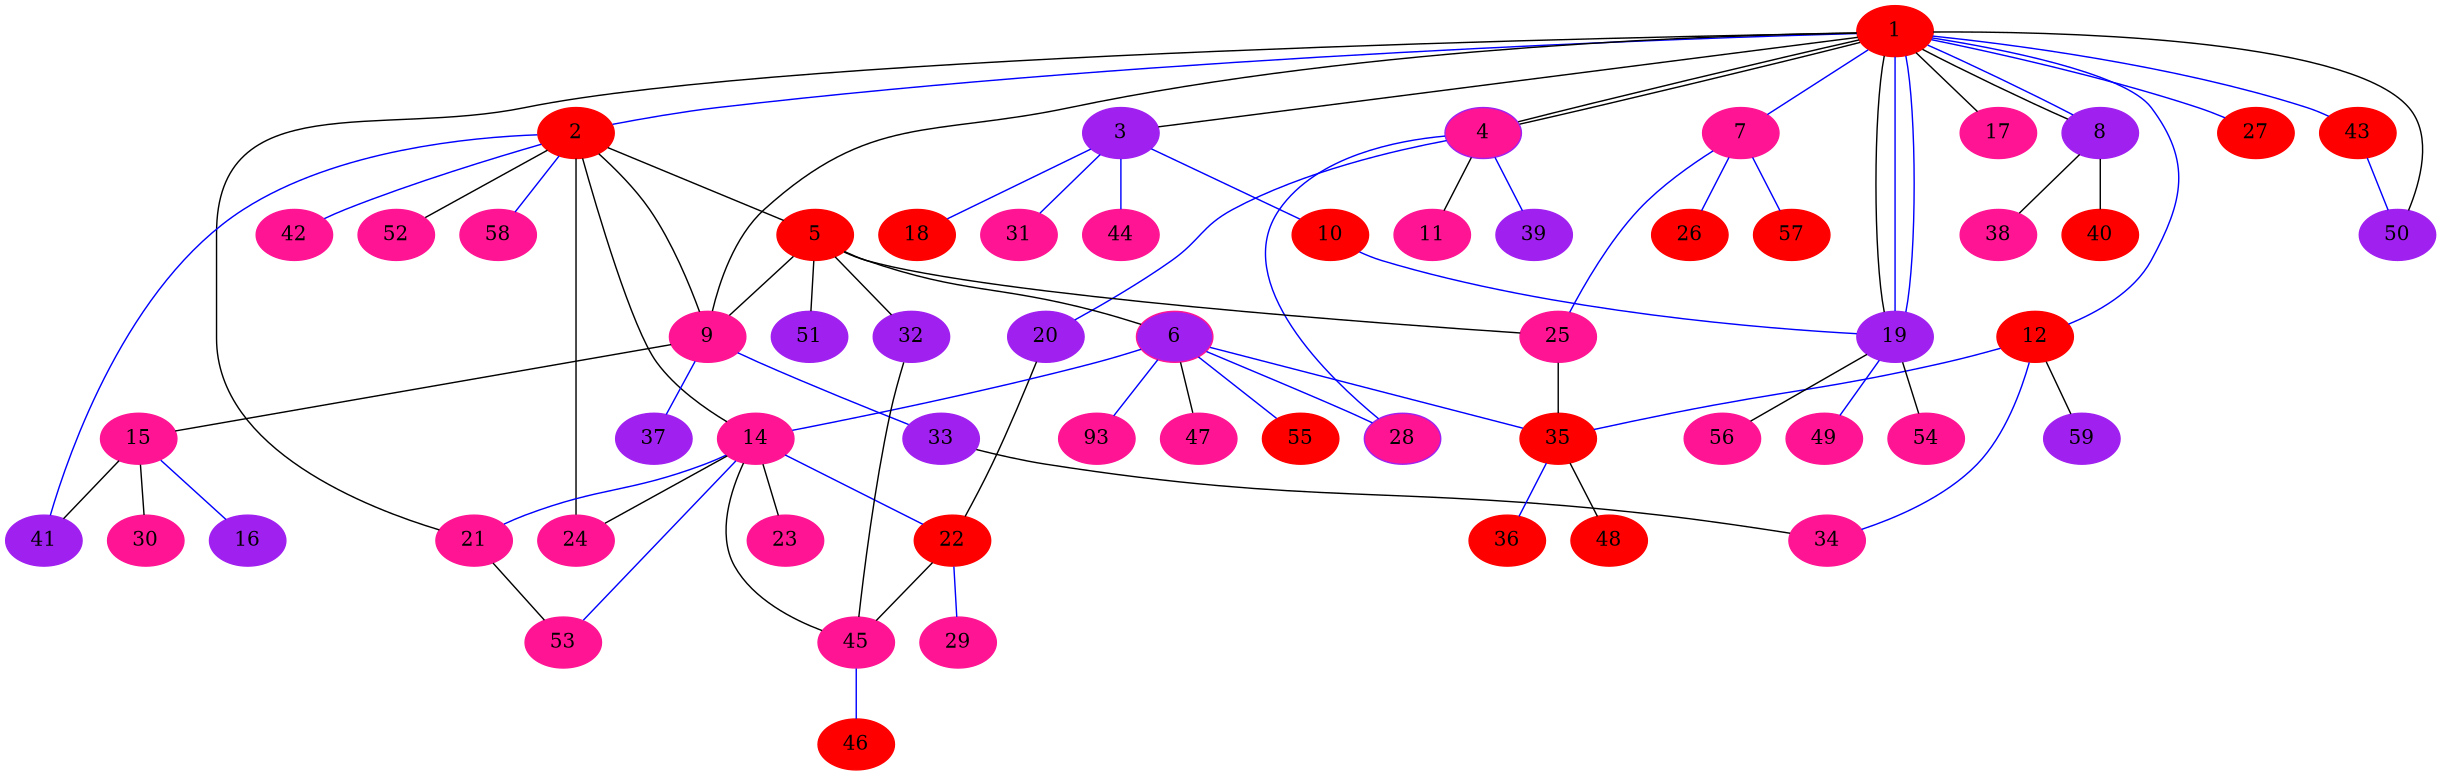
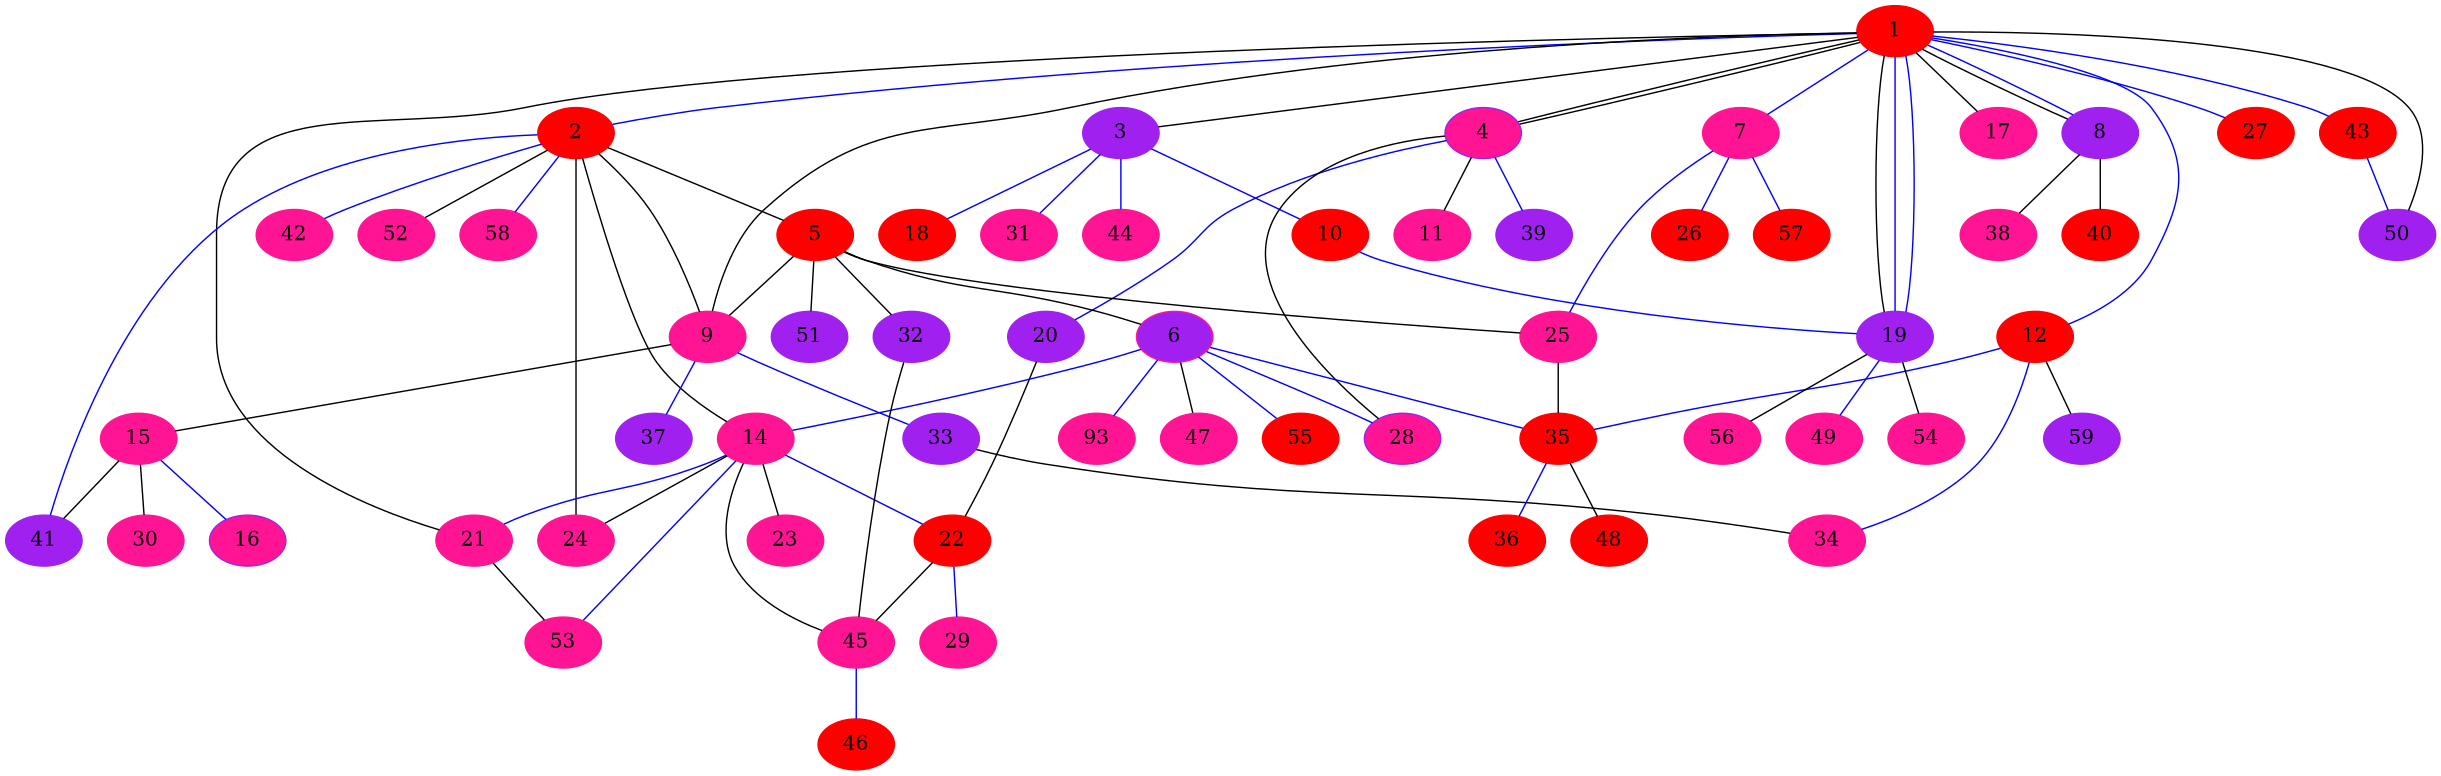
edge "4" -- "28": color blue -> black
node "16": fillcolor purple -> deeppink
